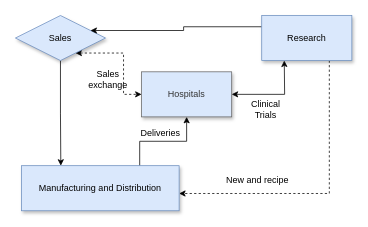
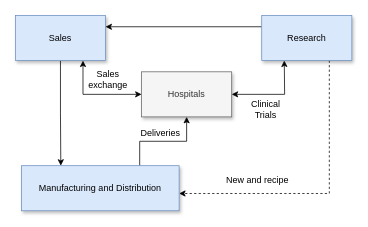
node "Sales": shape diamond -> rectangle
edge "Sales" -- "Hospitals": style dashed -> solid
node "Hospitals": fillcolor #dae8fc -> #f5f5f5
